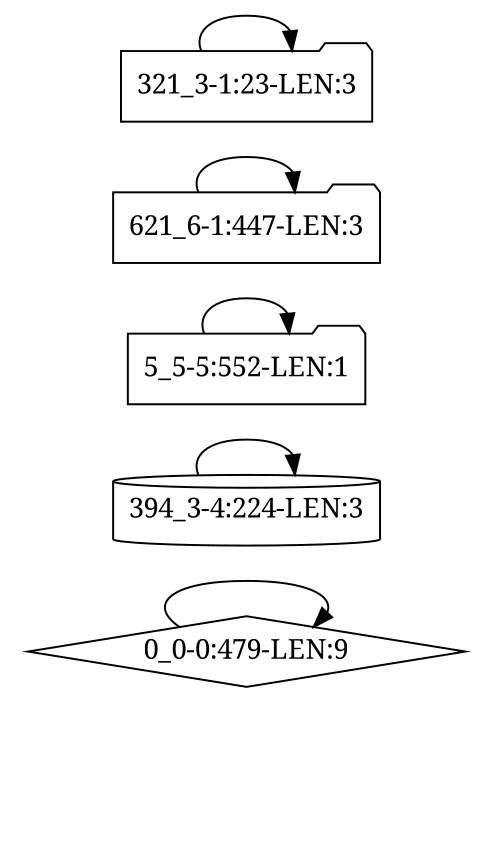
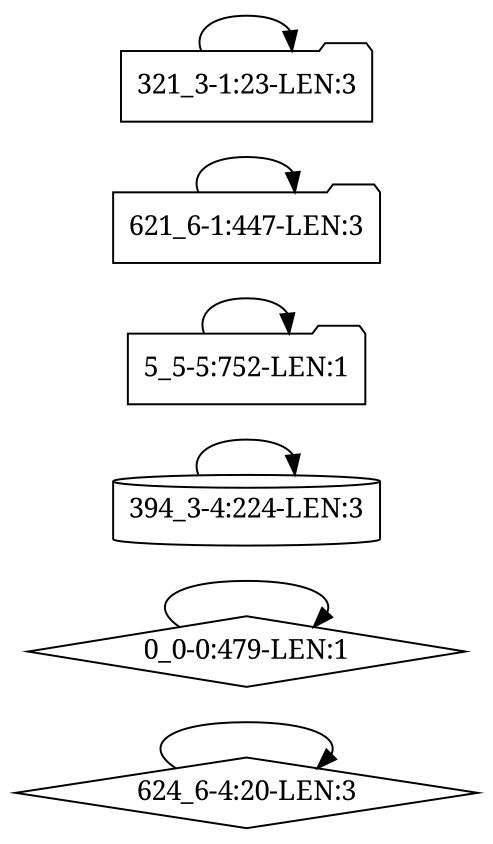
node "5_5-5:552-LEN:1": label "5_5-5:552-LEN:1" -> "5_5-5:752-LEN:1"
node "0_0-0:479-LEN:9": label "0_0-0:479-LEN:9" -> "0_0-0:479-LEN:1"
node "624_6-4:20-LEN:3": added
